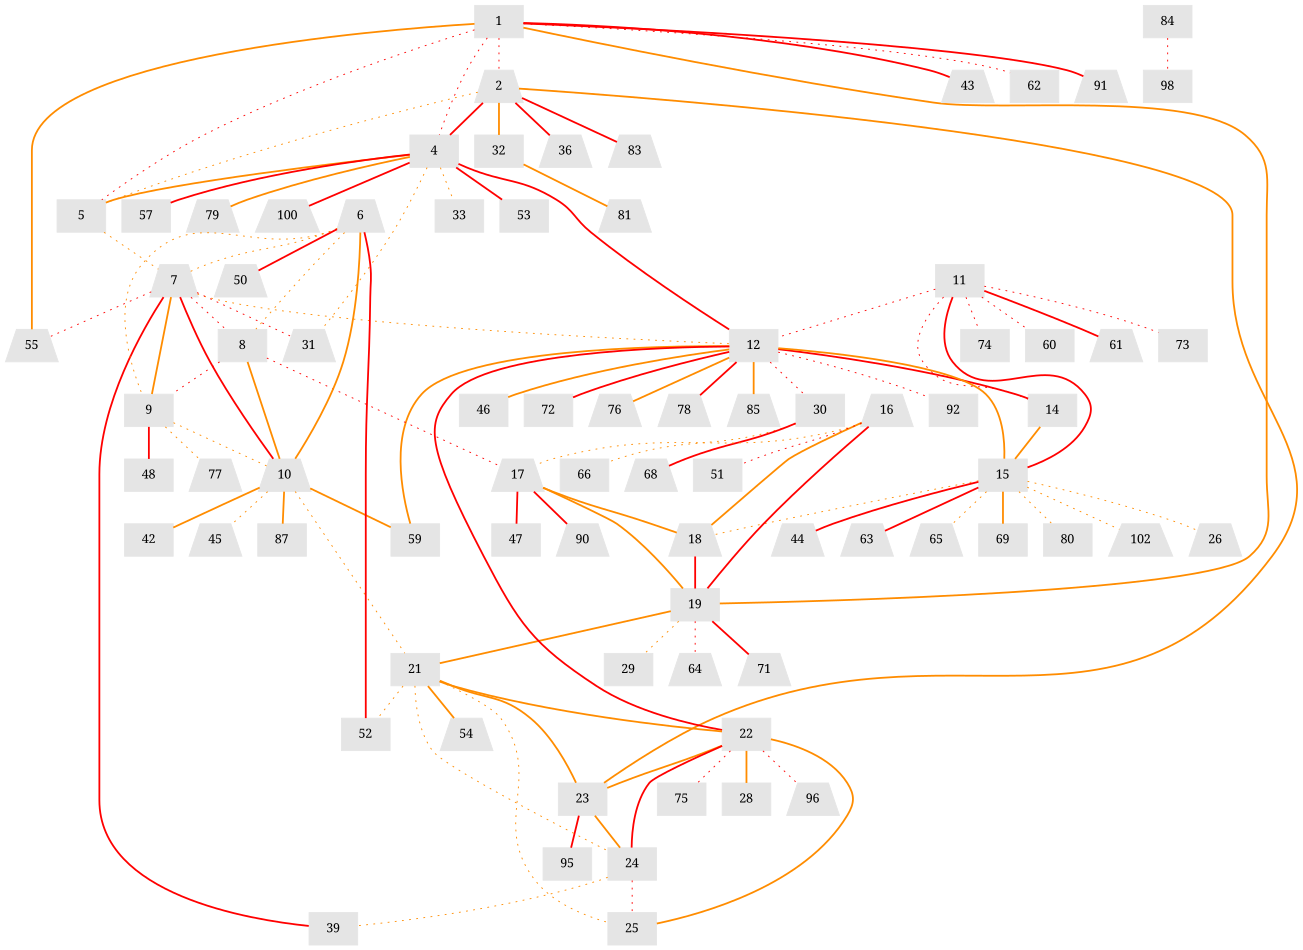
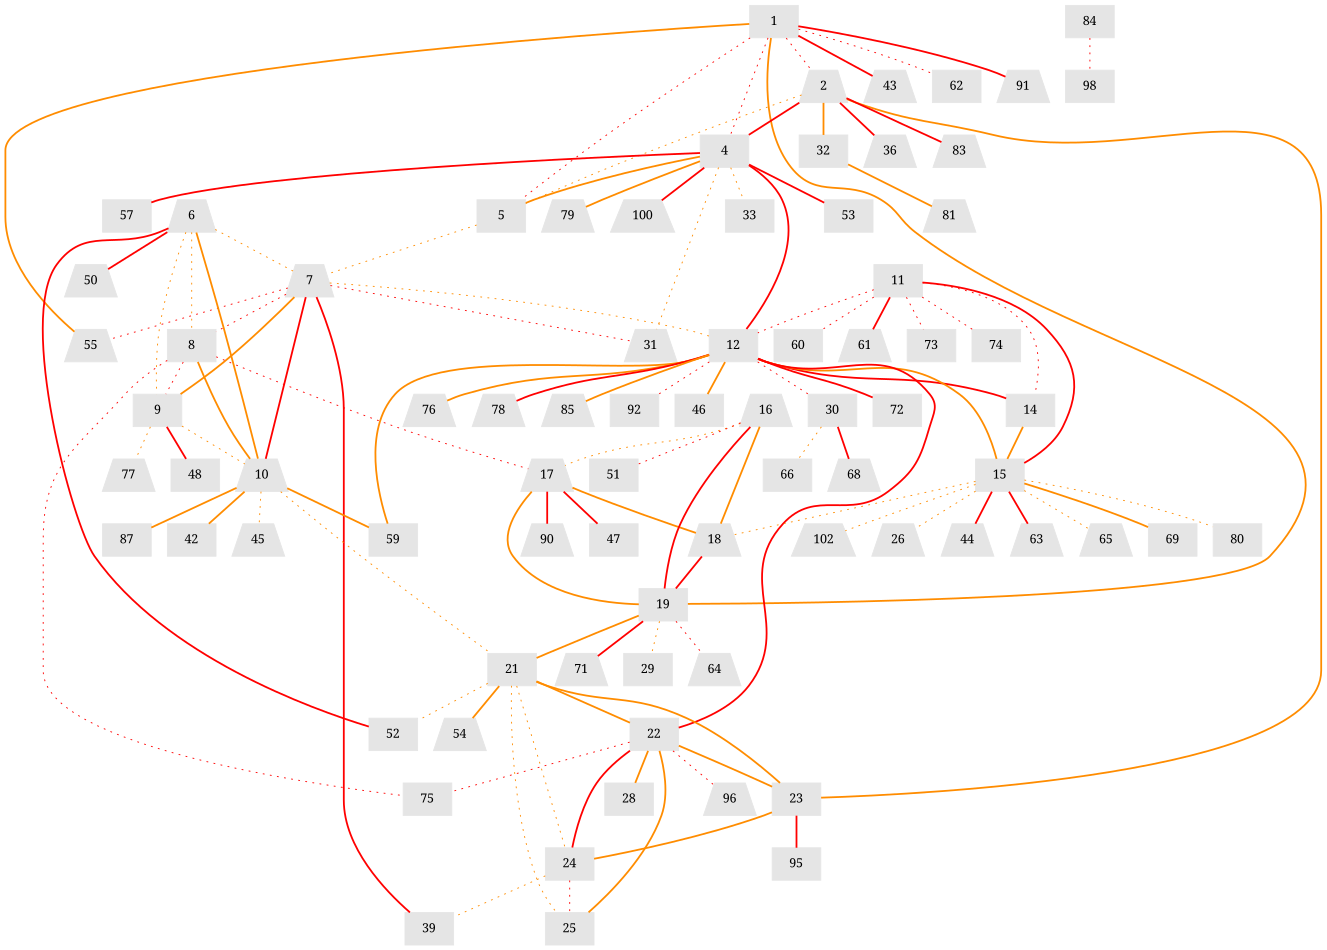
edge "8" -- "75": added
